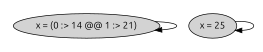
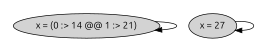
node "x = 25": label "x = 25" -> "x = 27"
